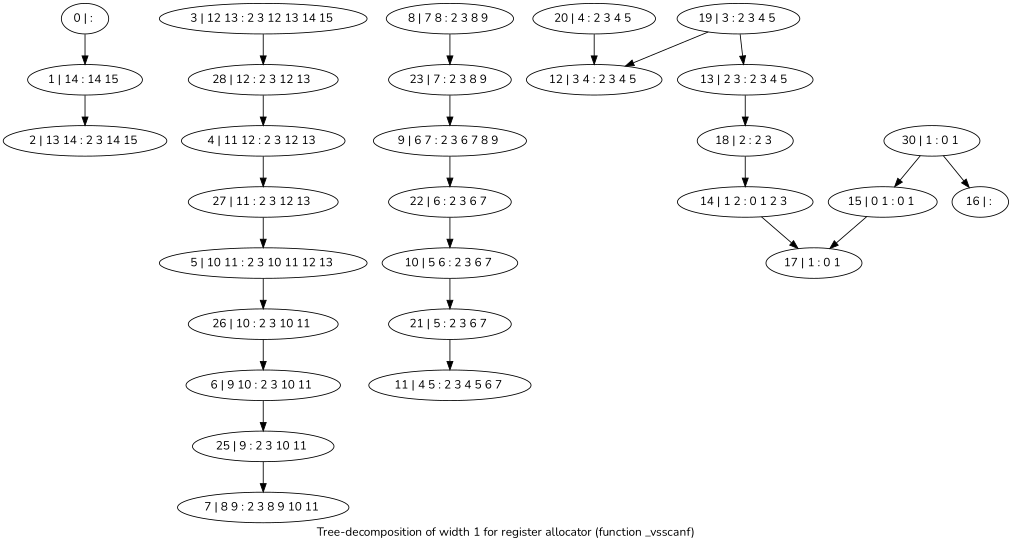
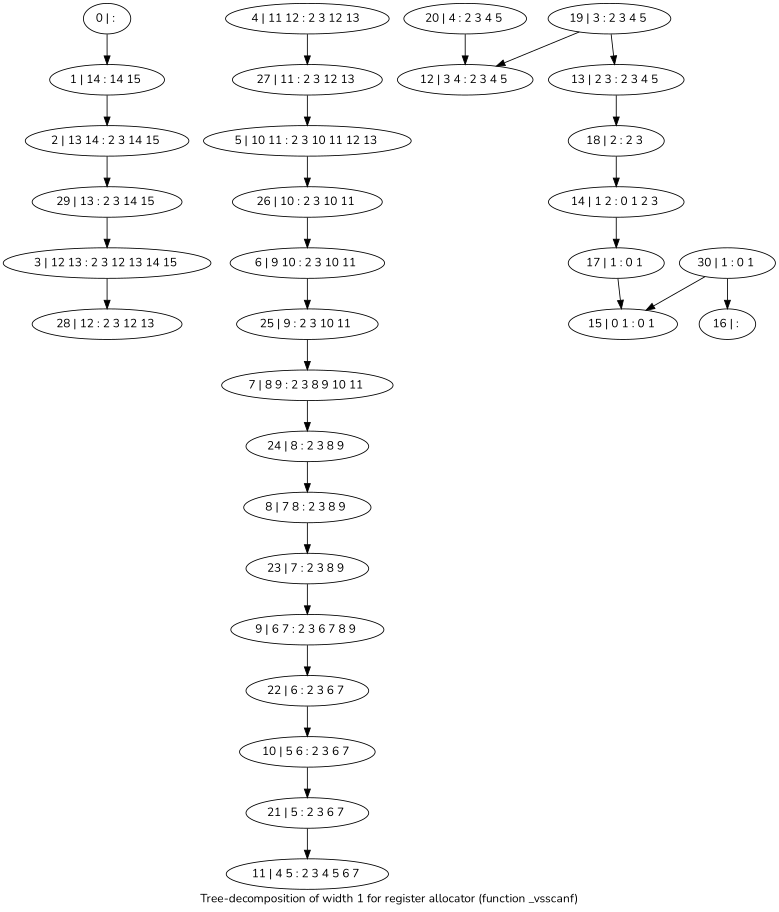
edge "28 | 12 : 2 3 12 13" -> "4 | 11 12 : 2 3 12 13": removed
node "29 | 13 : 2 3 14 15": added
edge "15 | 0 1 : 0 1" -> "17 | 1 : 0 1": reversed
node "24 | 8 : 2 3 8 9": added
